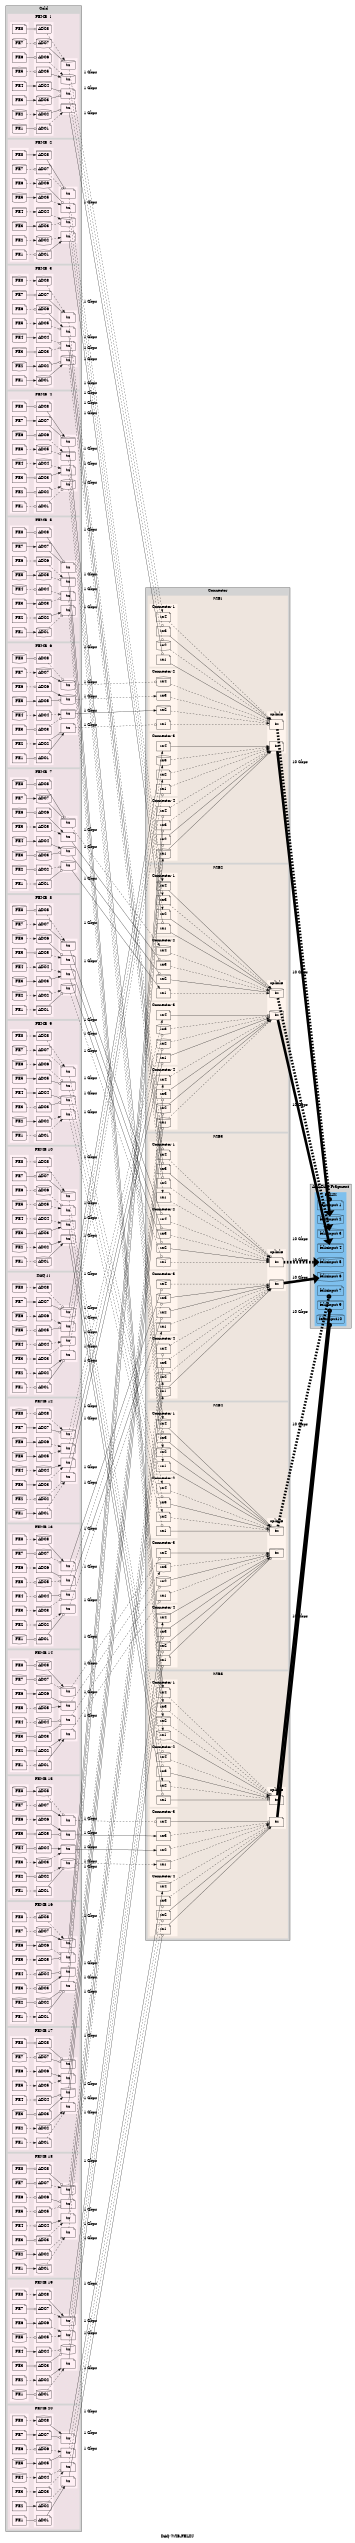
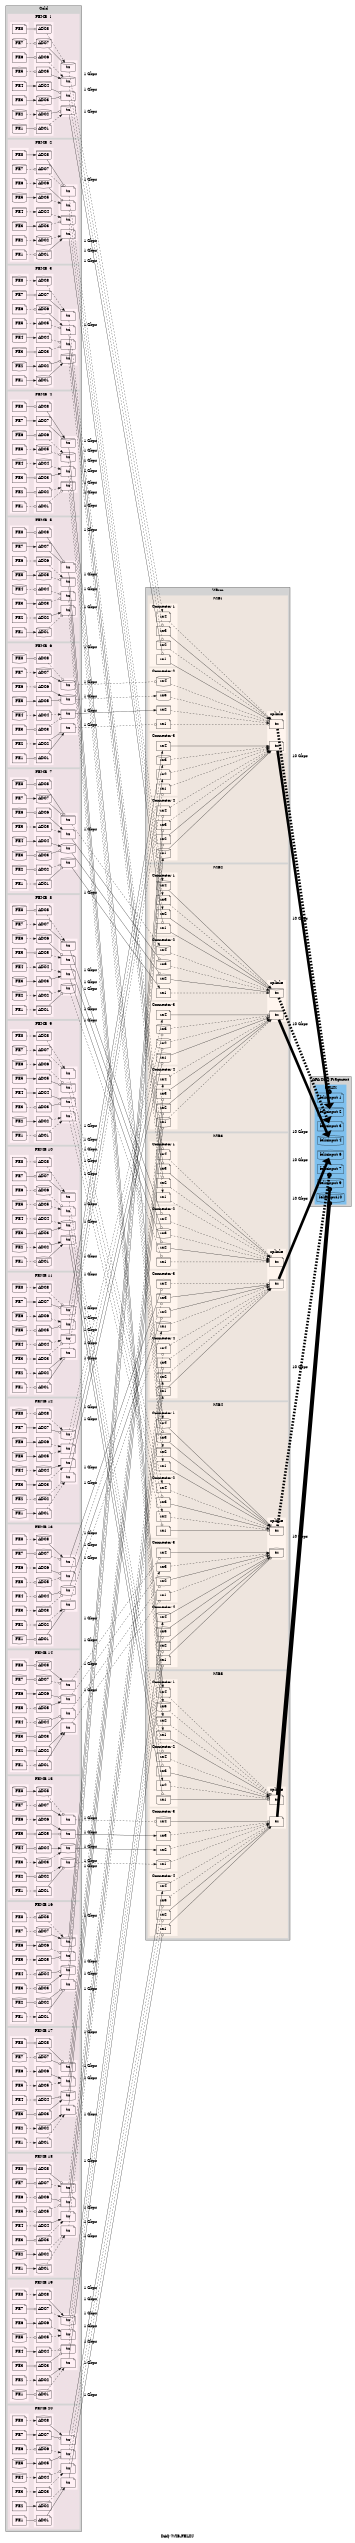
cluster "Connector": label "Connector" -> "Warm"
node "felixinput 3": shape cylinder -> note
node "felixinput 5": removed
cluster "DAQ 11": label "DAQ 11" -> "FEMB 11"
